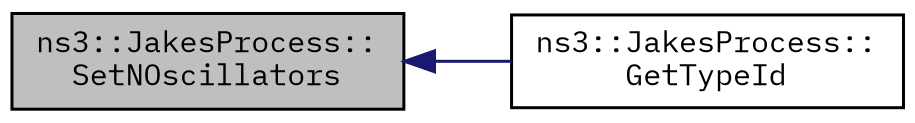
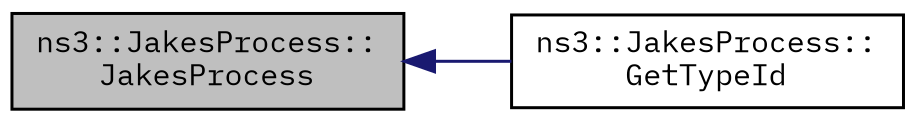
node "ns3::JakesProcess:: SetNOscillators": label "ns3::JakesProcess:: SetNOscillators" -> "ns3::JakesProcess:: JakesProcess"
